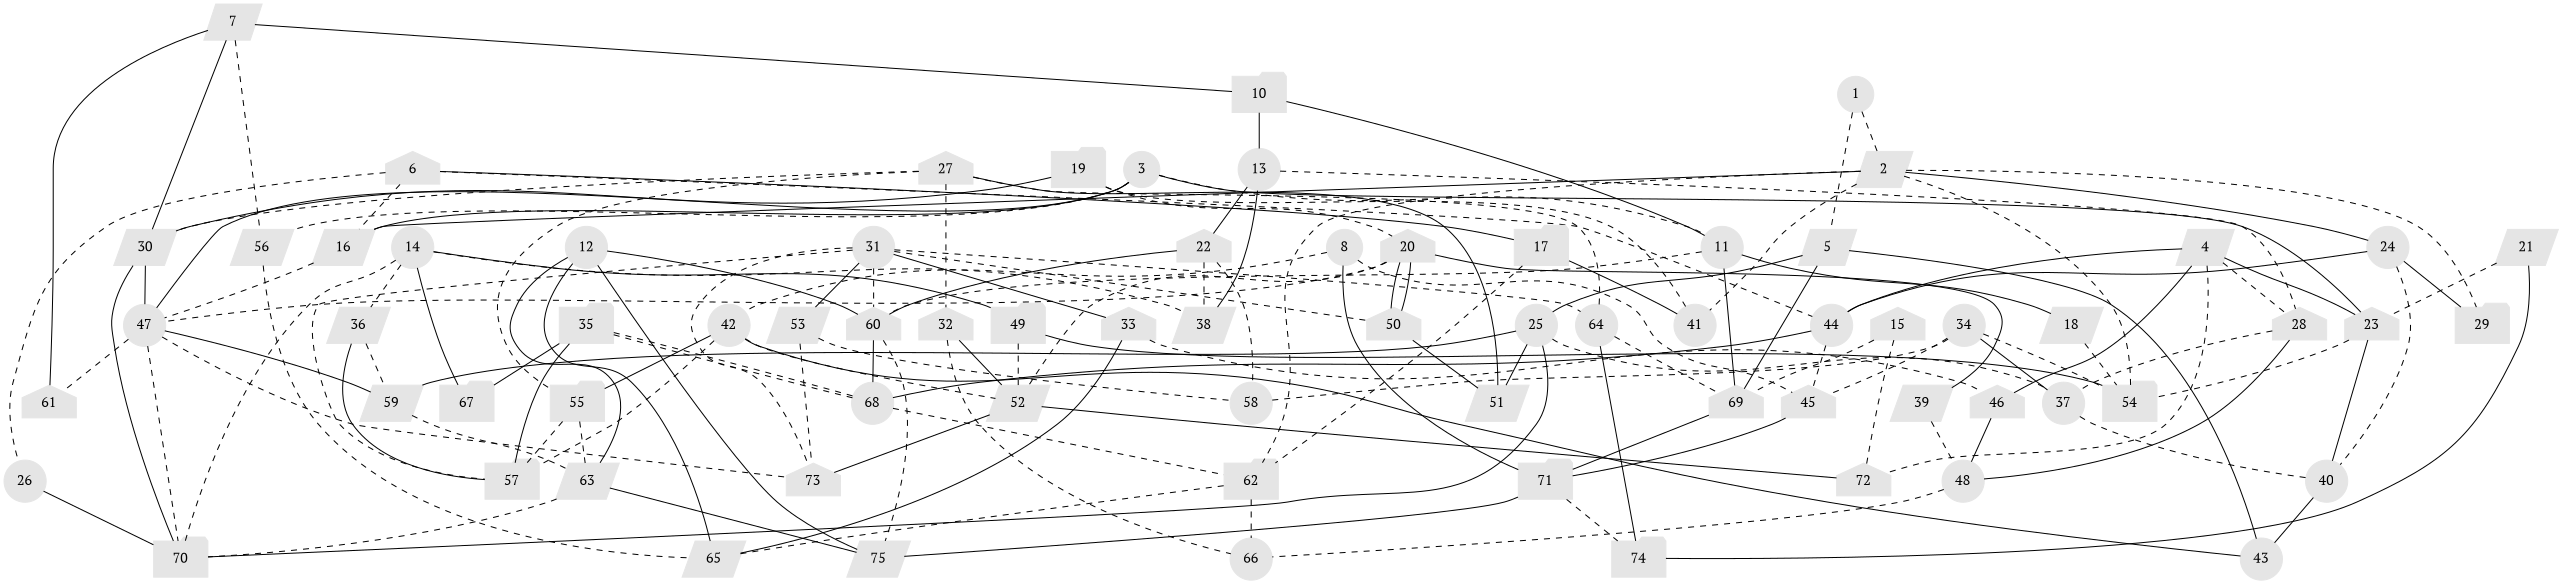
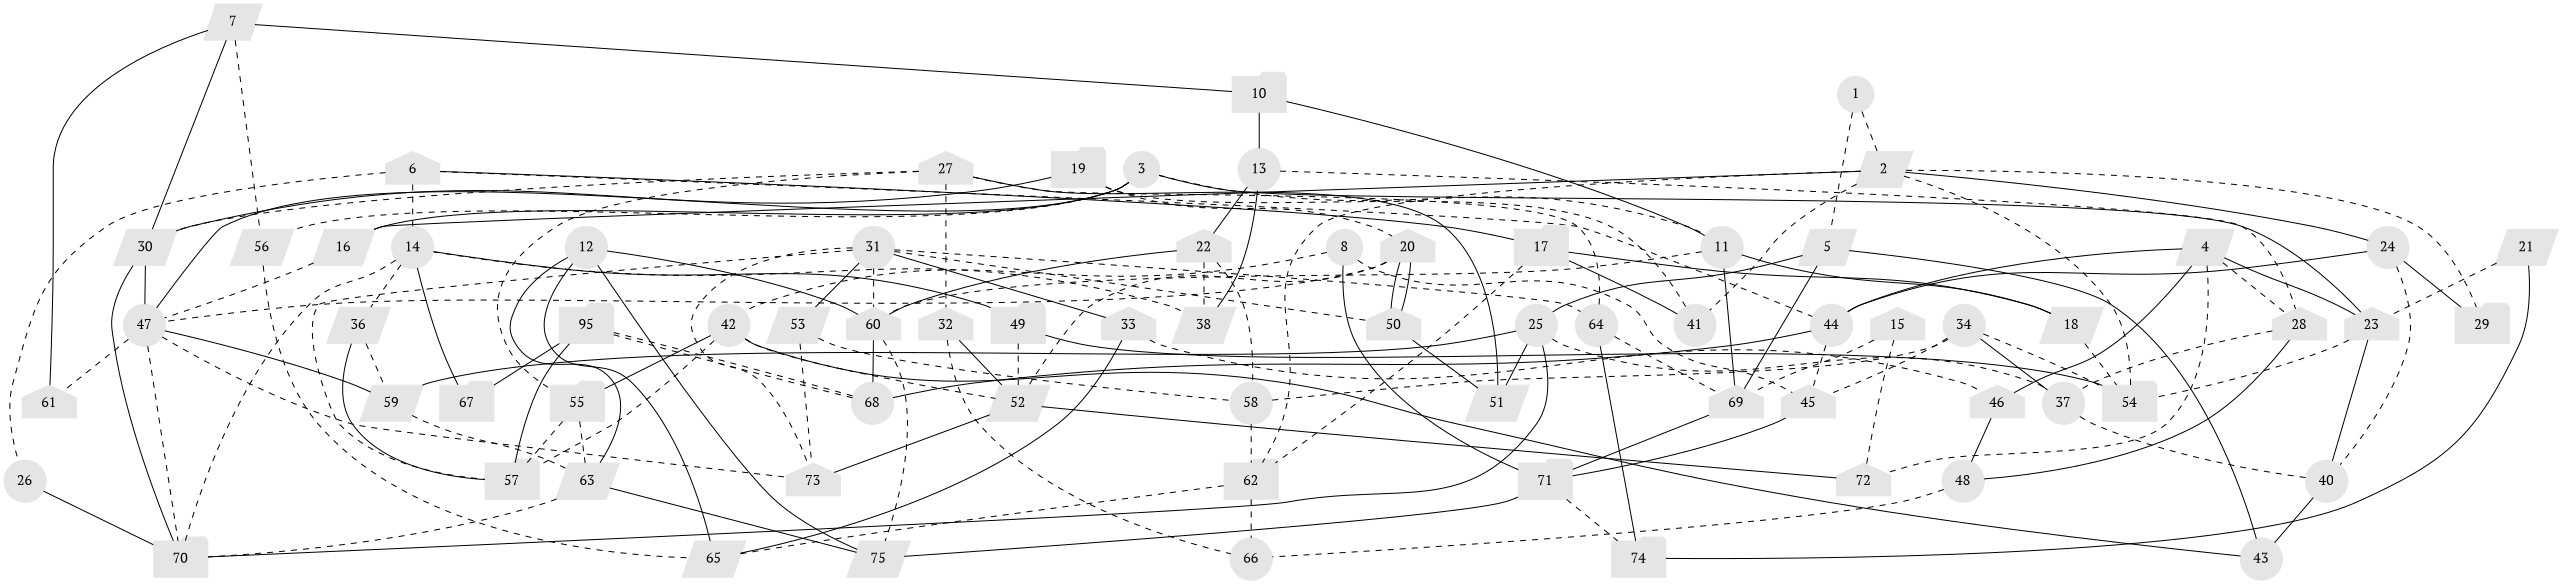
edge "6" -- "16": now "6" -- "14"
edge "17" -- "18": added
node "35": label "35" -> "95"
node "39": removed
edge "68" -- "62": now "58" -- "62"
